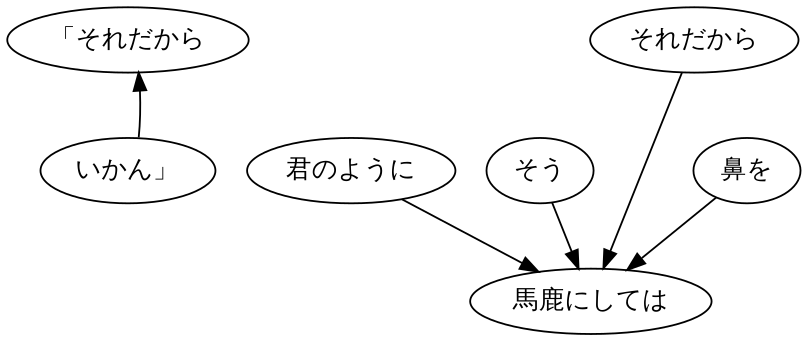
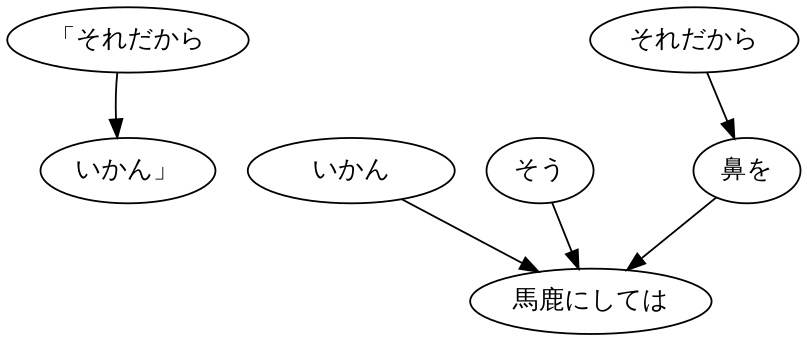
edge "いかん」" -> "「それだから": reversed
edge "それだから" -> "馬鹿にしては": now "それだから" -> "鼻を"
node "君のように": label "君のように" -> "いかん"
